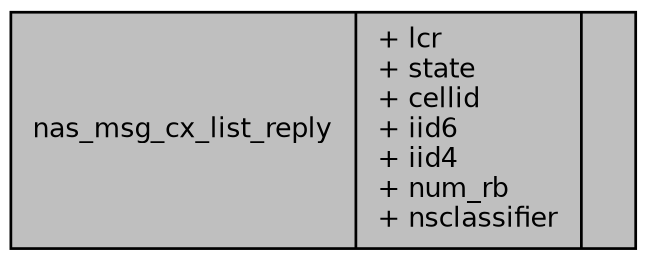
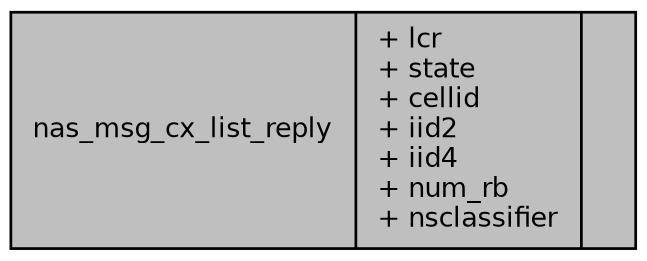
node "nas_msg_cx_list_reply": text "+ iid6" -> "+ iid2"
